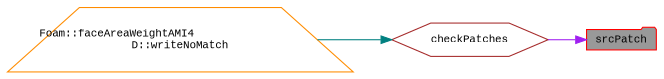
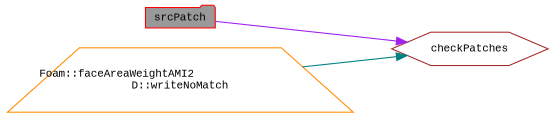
node "Foam::faceAreaWeightAMI4 D::writeNoMatch": label "Foam::faceAreaWeightAMI4 D::writeNoMatch" -> "Foam::faceAreaWeightAMI2 D::writeNoMatch"
edge "checkPatches" -> "srcPatch": reversed
